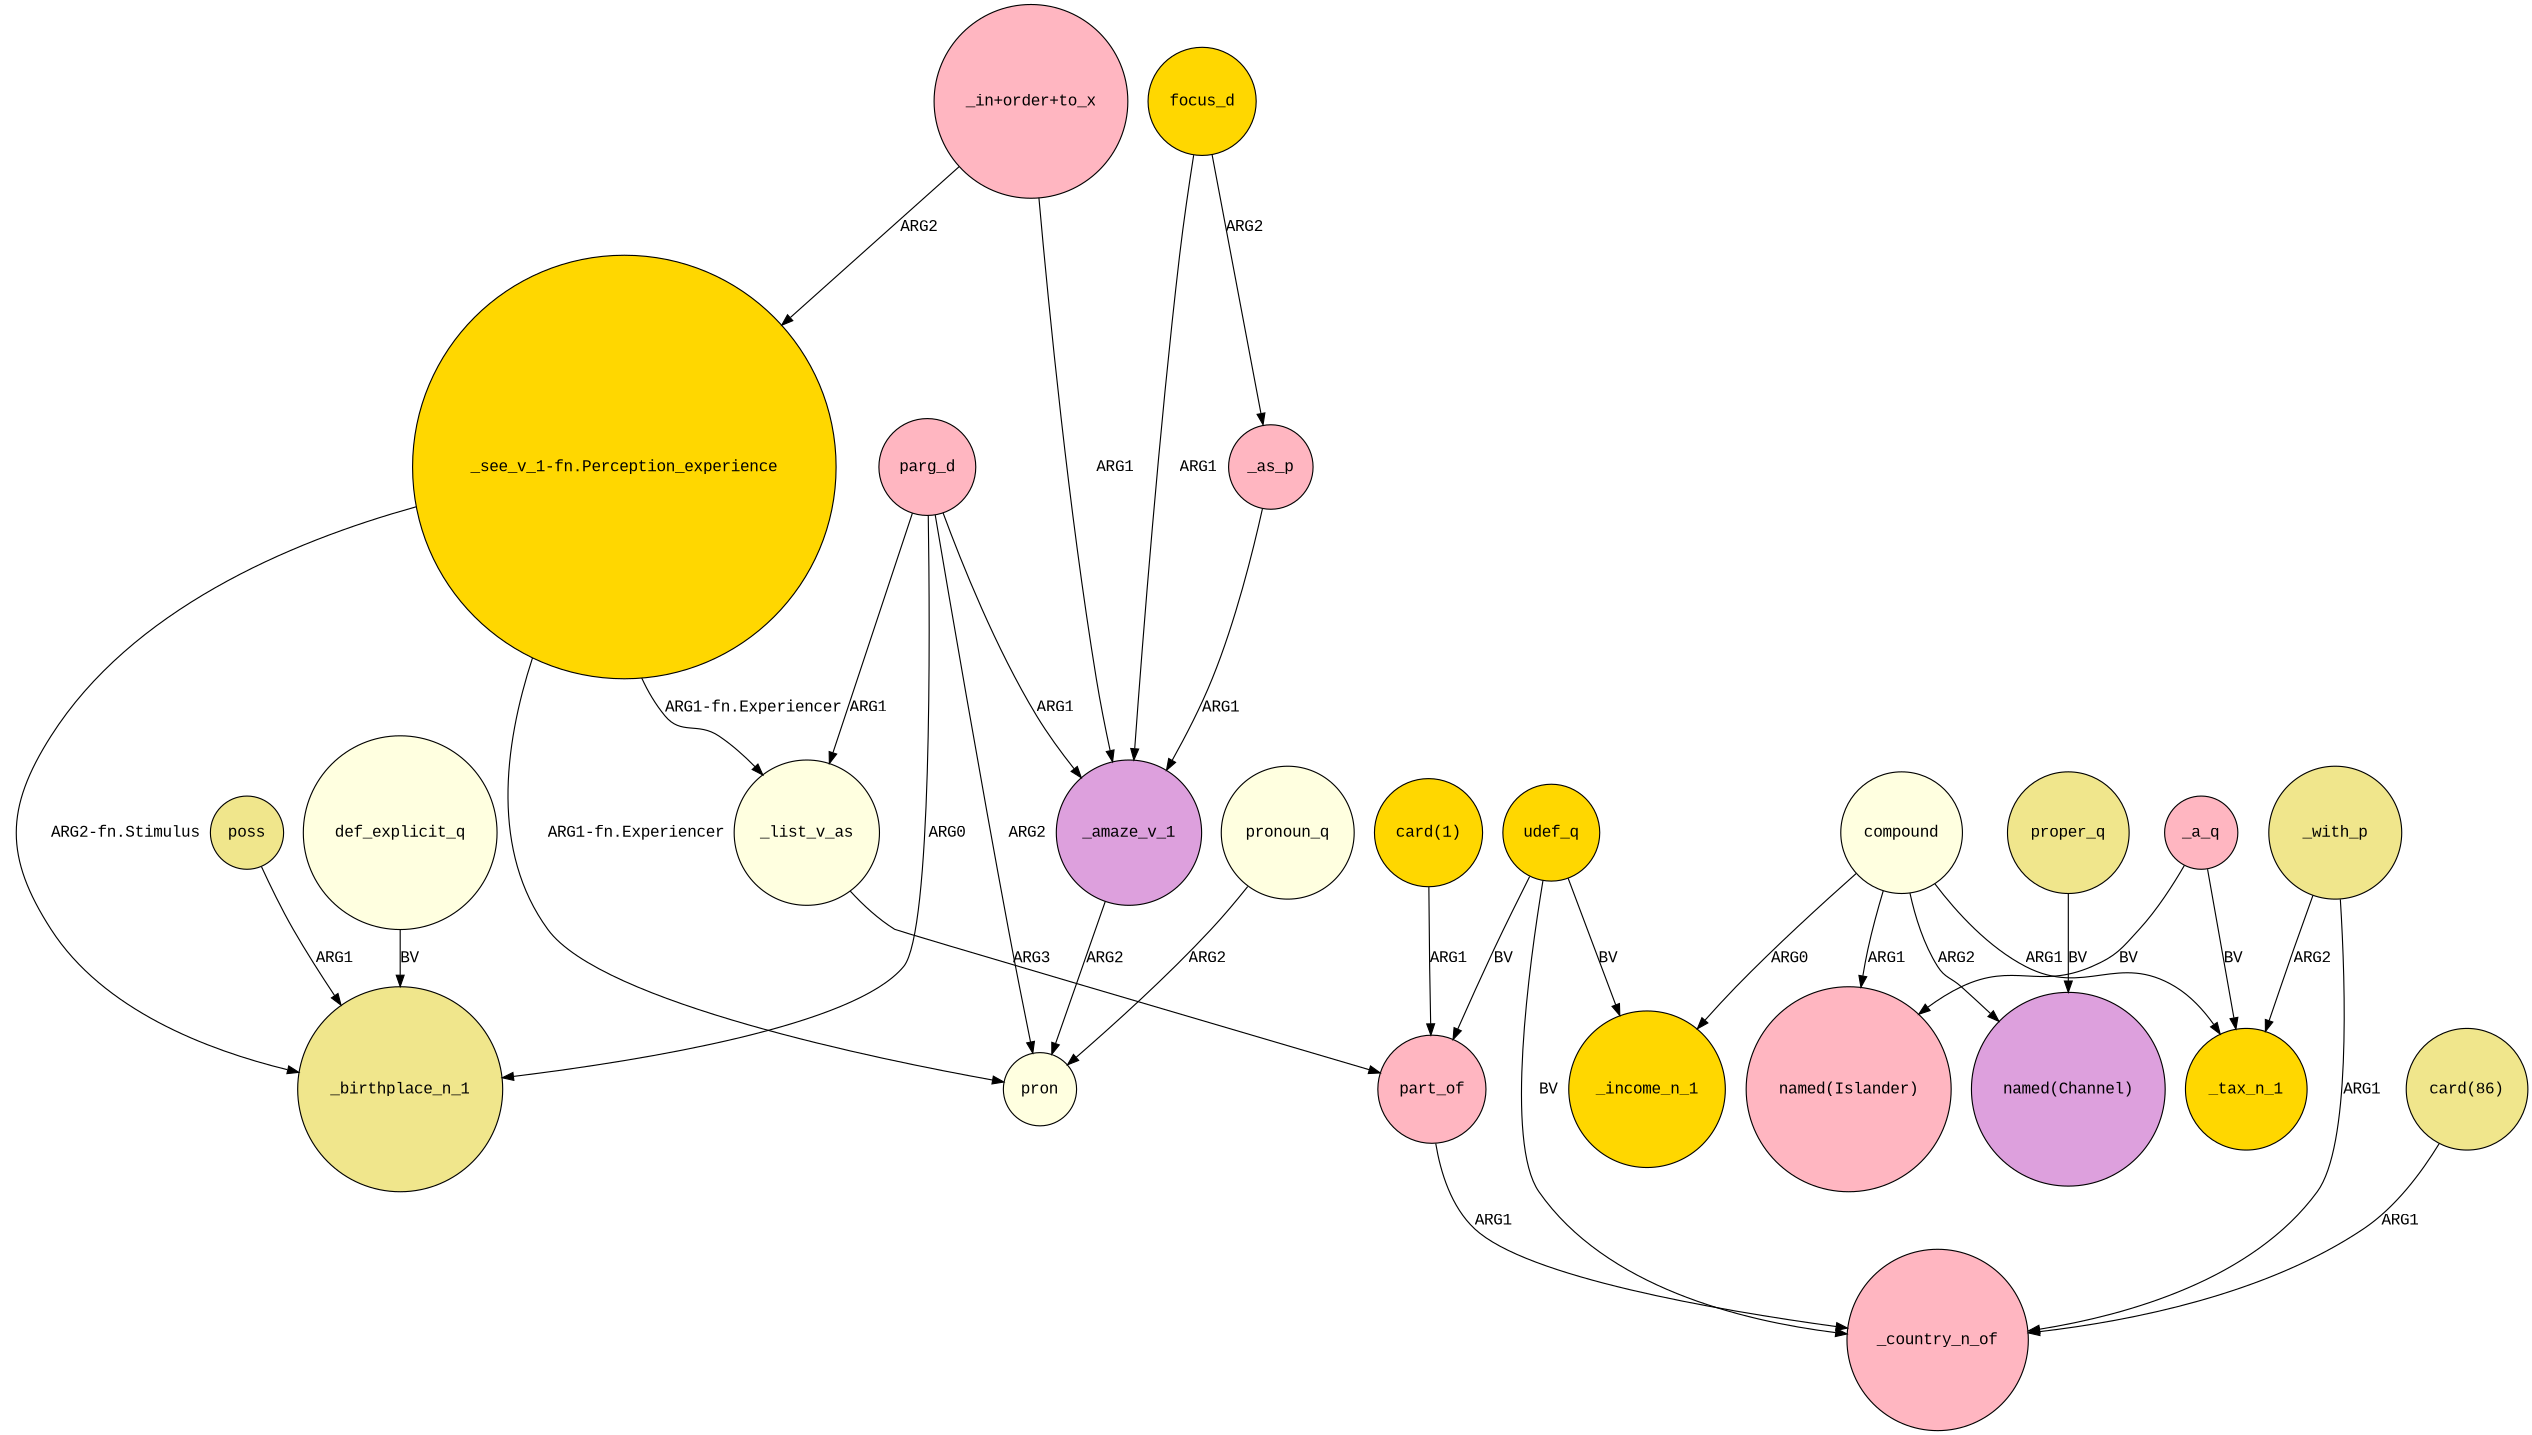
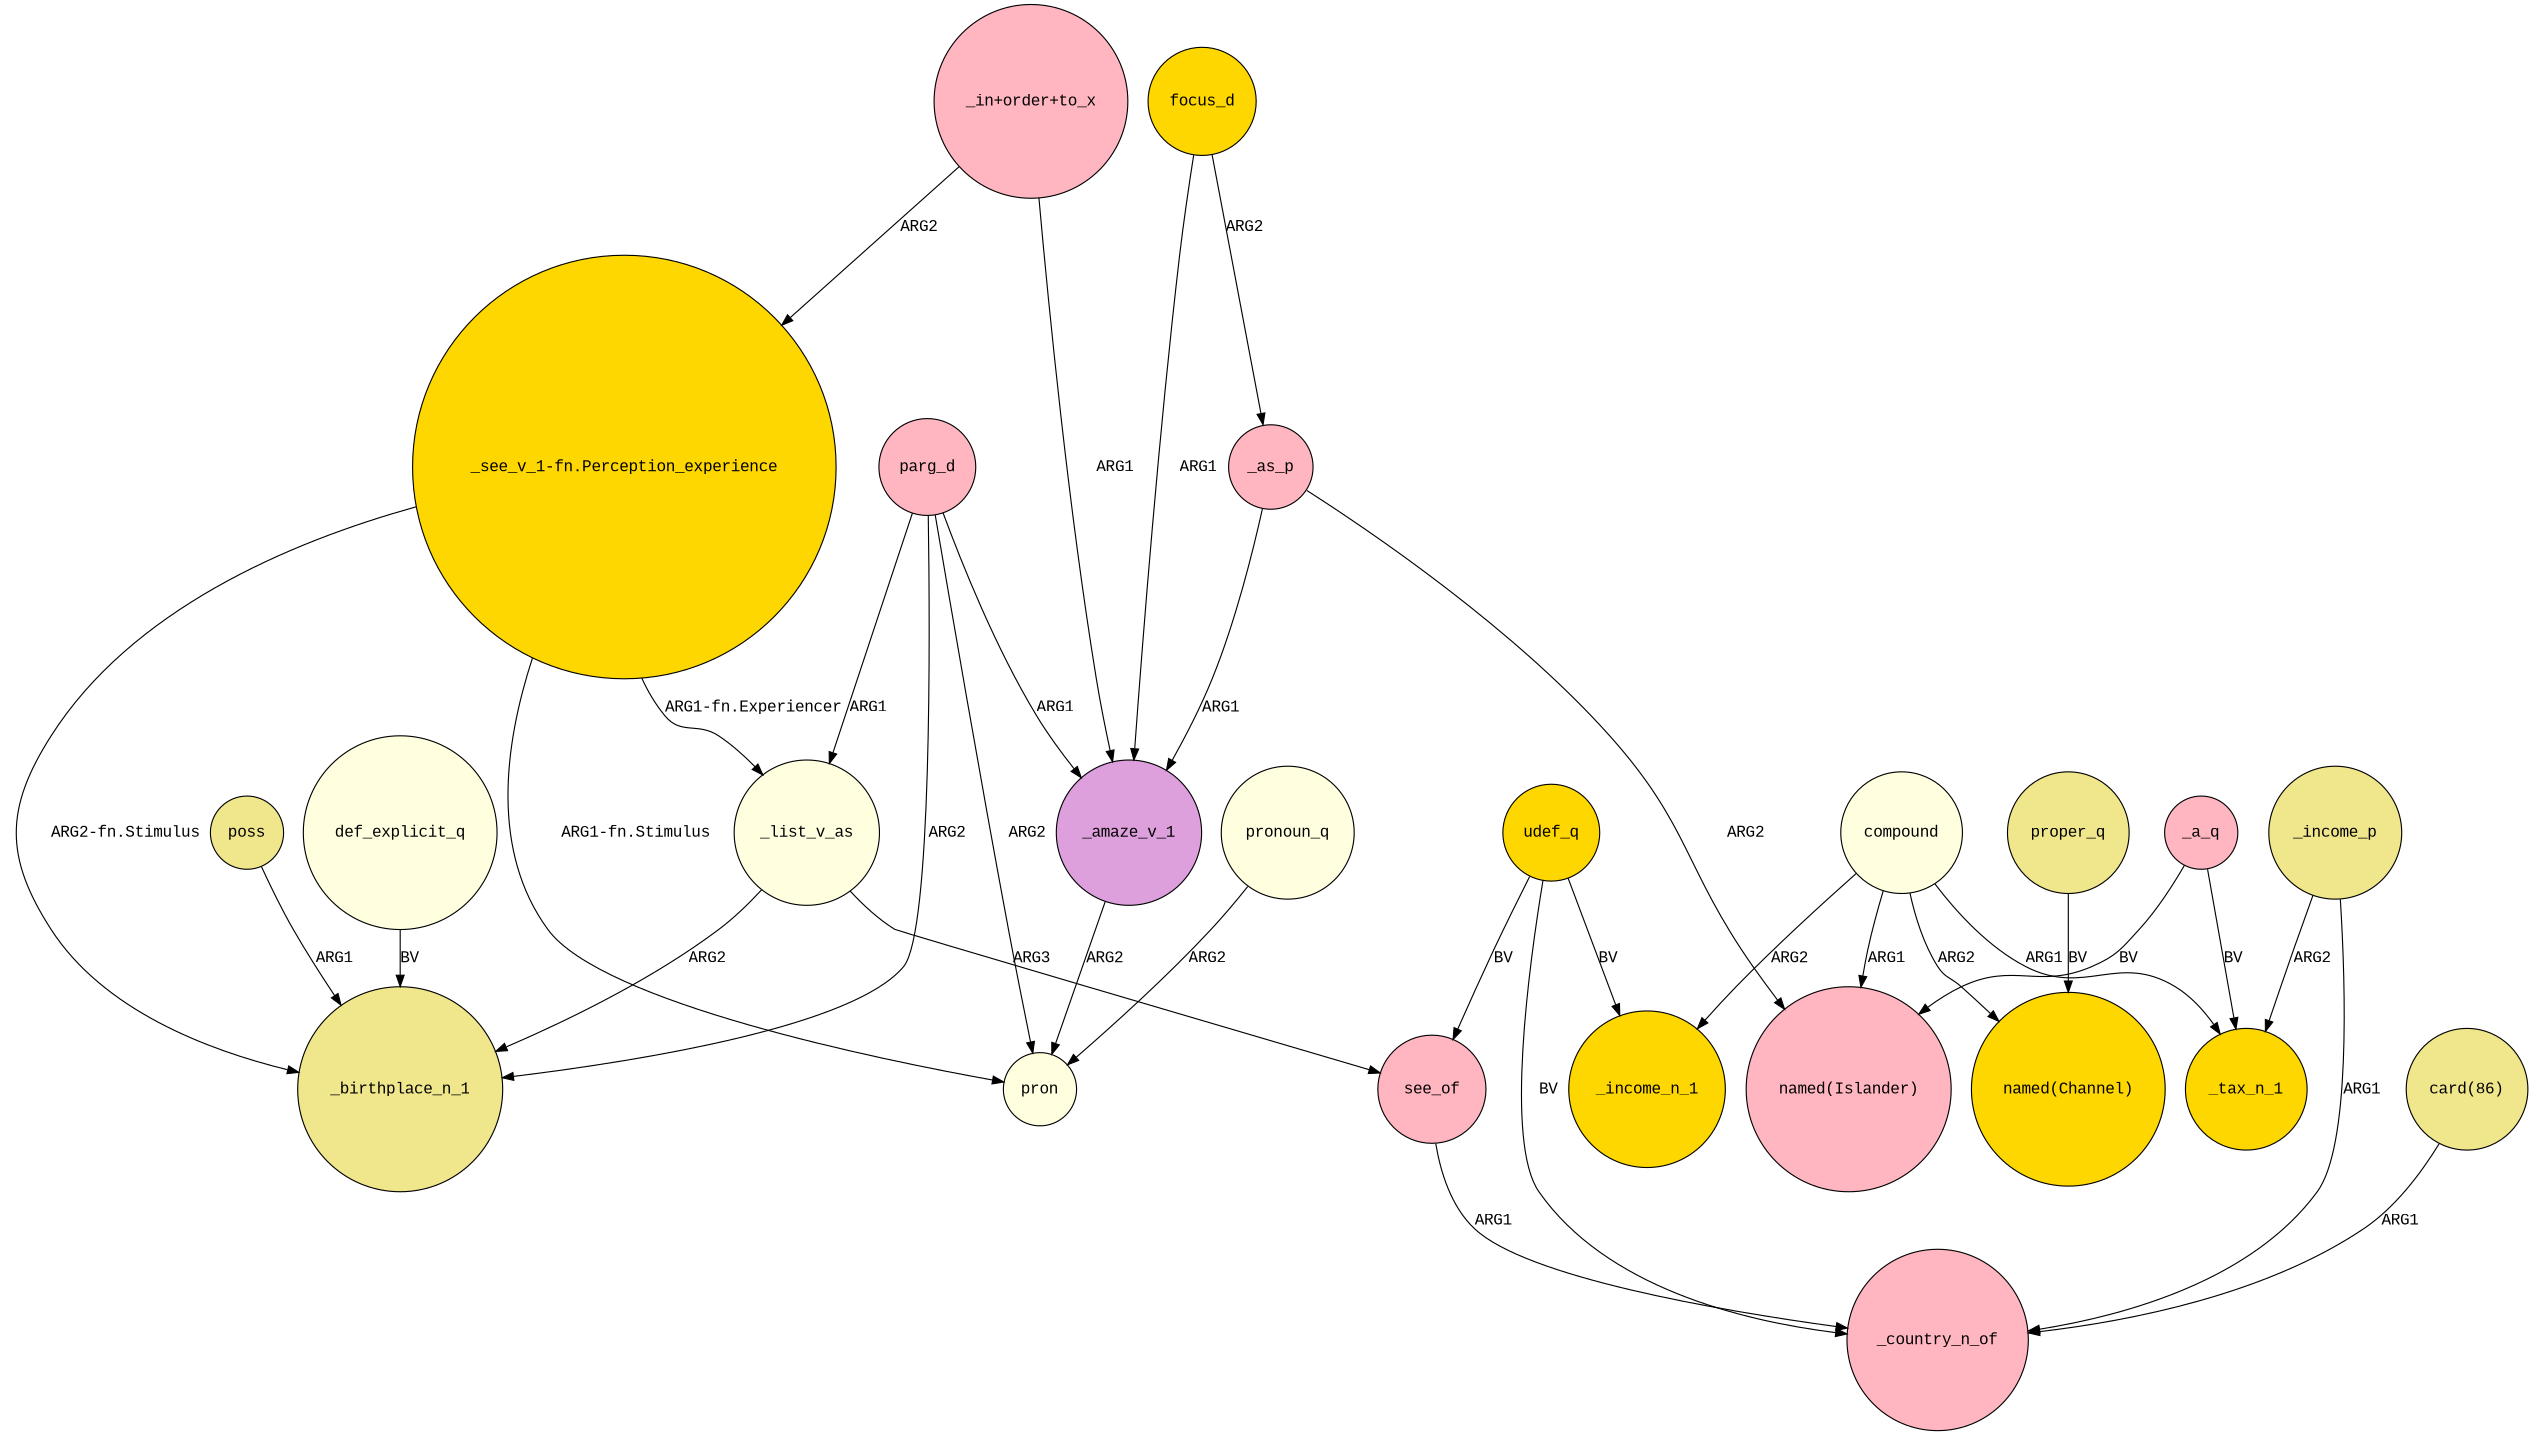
edge "_as_p" -> "named(Islander)": added, label "ARG2"
edge "_see_v_1-fn.Perception_experience" -> "pron": label "ARG1-fn.Experiencer" -> "ARG1-fn.Stimulus"
edge "parg_d" -> "_birthplace_n_1": label "ARG0" -> "ARG2"
node "card(1)": removed
node "_with_p": label "_with_p" -> "_income_p"
edge "compound" -> "_income_n_1": label "ARG0" -> "ARG2"
edge "_list_v_as" -> "_birthplace_n_1": added, label "ARG2"
node "part_of": label "part_of" -> "see_of"
node "named(Channel)": fillcolor plum -> gold
